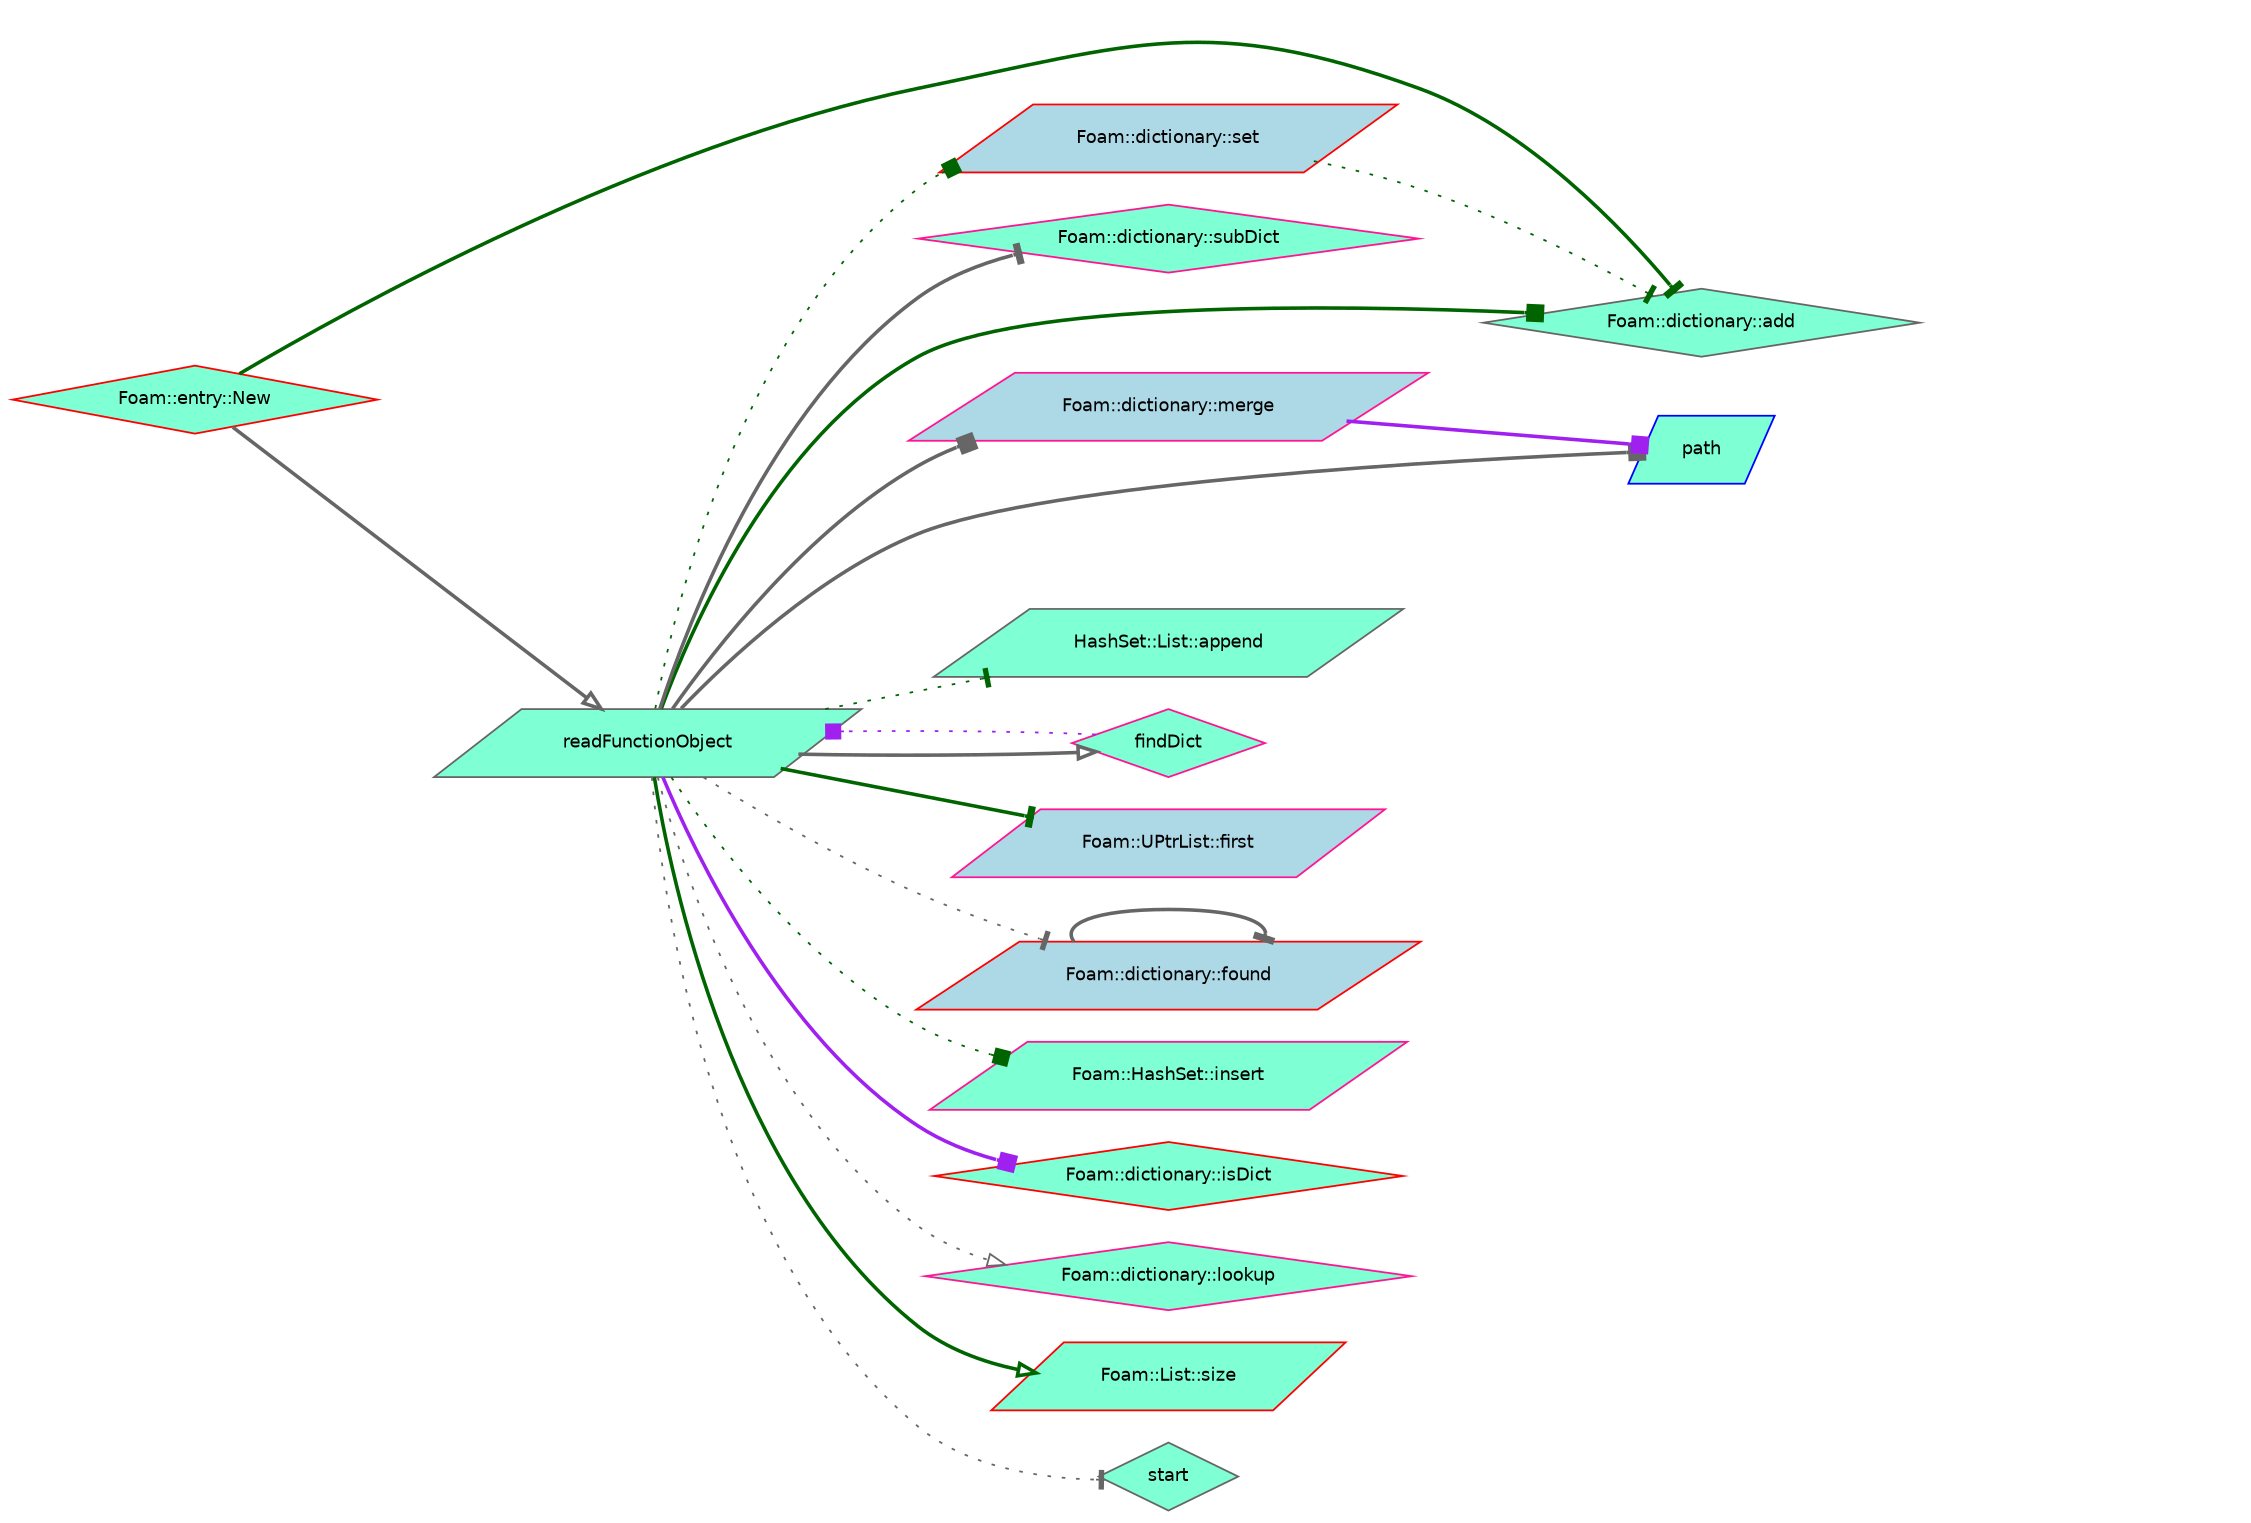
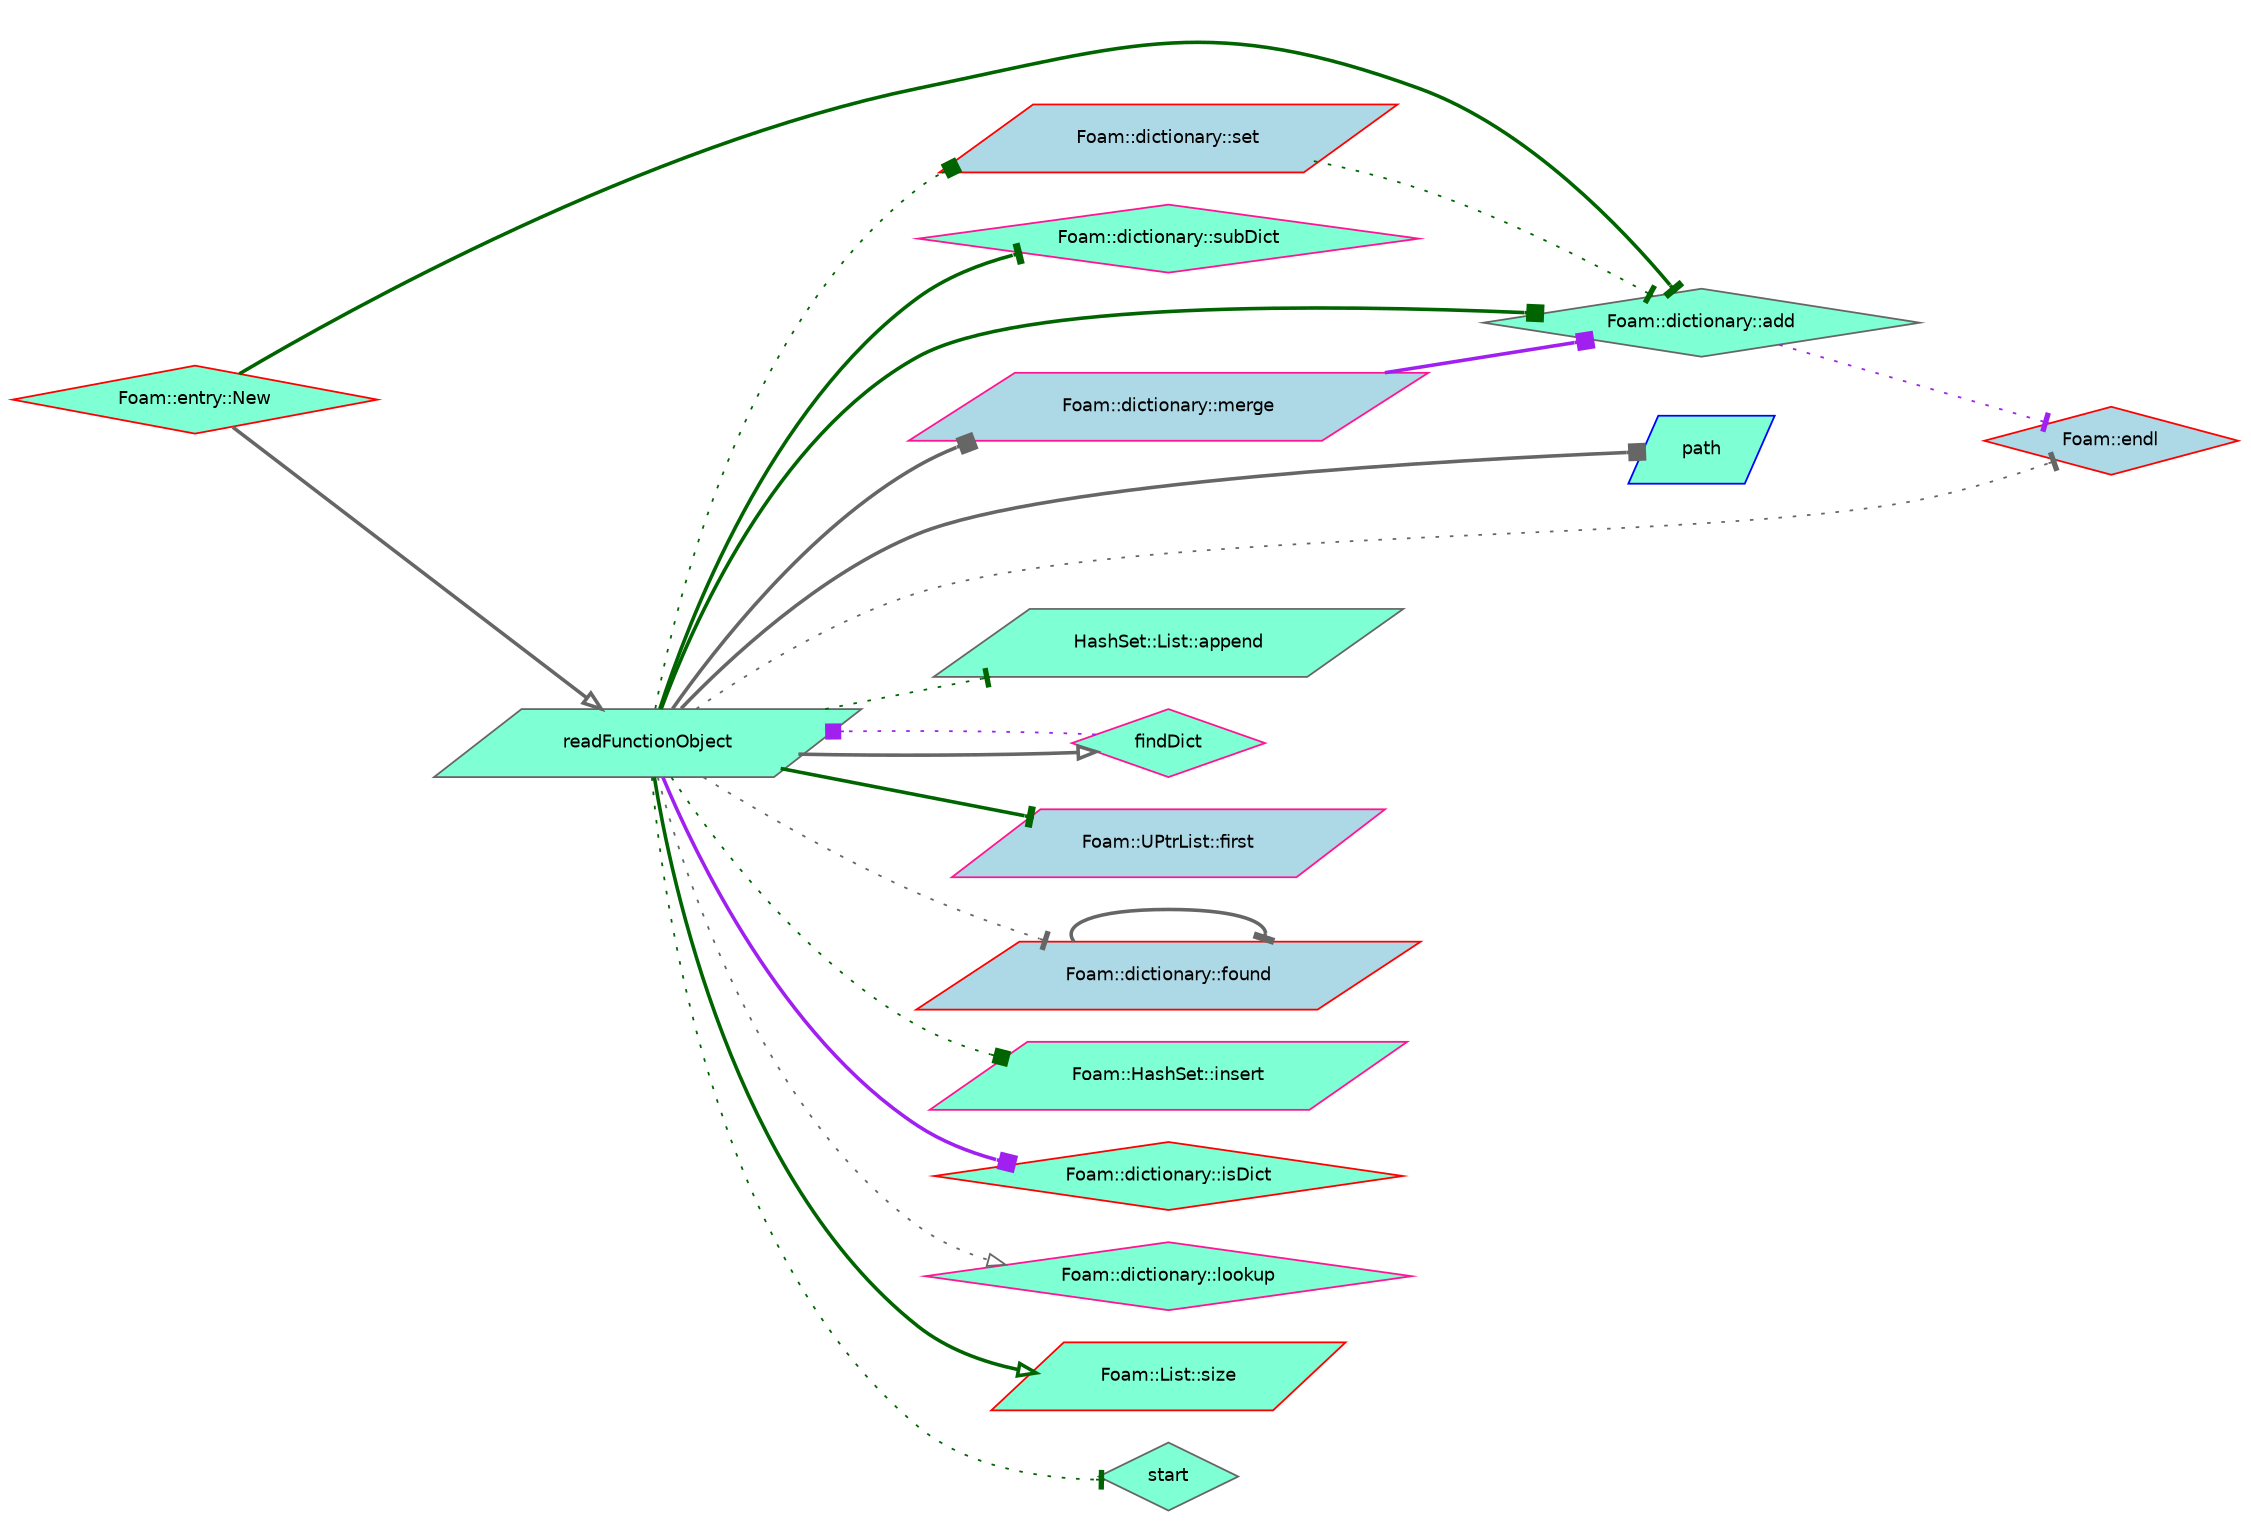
edge "Foam::dictionary::merge" -> "path": now "Foam::dictionary::merge" -> "Foam::dictionary::add"
edge "readFunctionObject" -> "Foam::dictionary::subDict": color gray40 -> darkgreen
node "Foam::endl": added
edge "readFunctionObject" -> "start": color gray40 -> darkgreen
